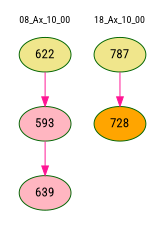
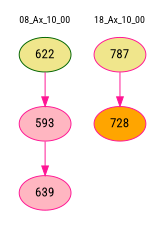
node "787": color darkgreen -> deeppink
node "593": color darkgreen -> deeppink
node "728": color darkgreen -> deeppink
node "639": color darkgreen -> deeppink
